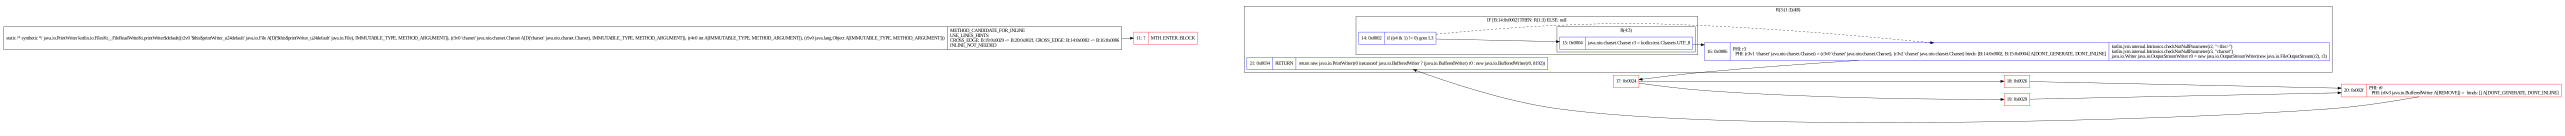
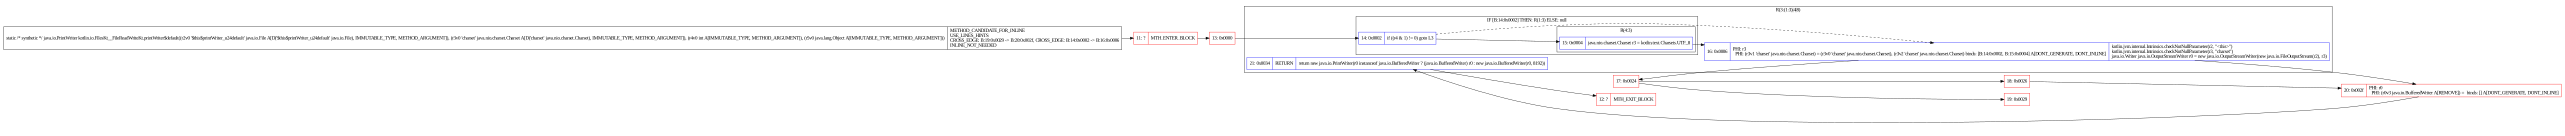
node "13: 0x0000": added
edge "19: 0x0029" -> "20: 0x002f": now "16: 0x0006" -> "20: 0x002f"
node "12: ?": added
